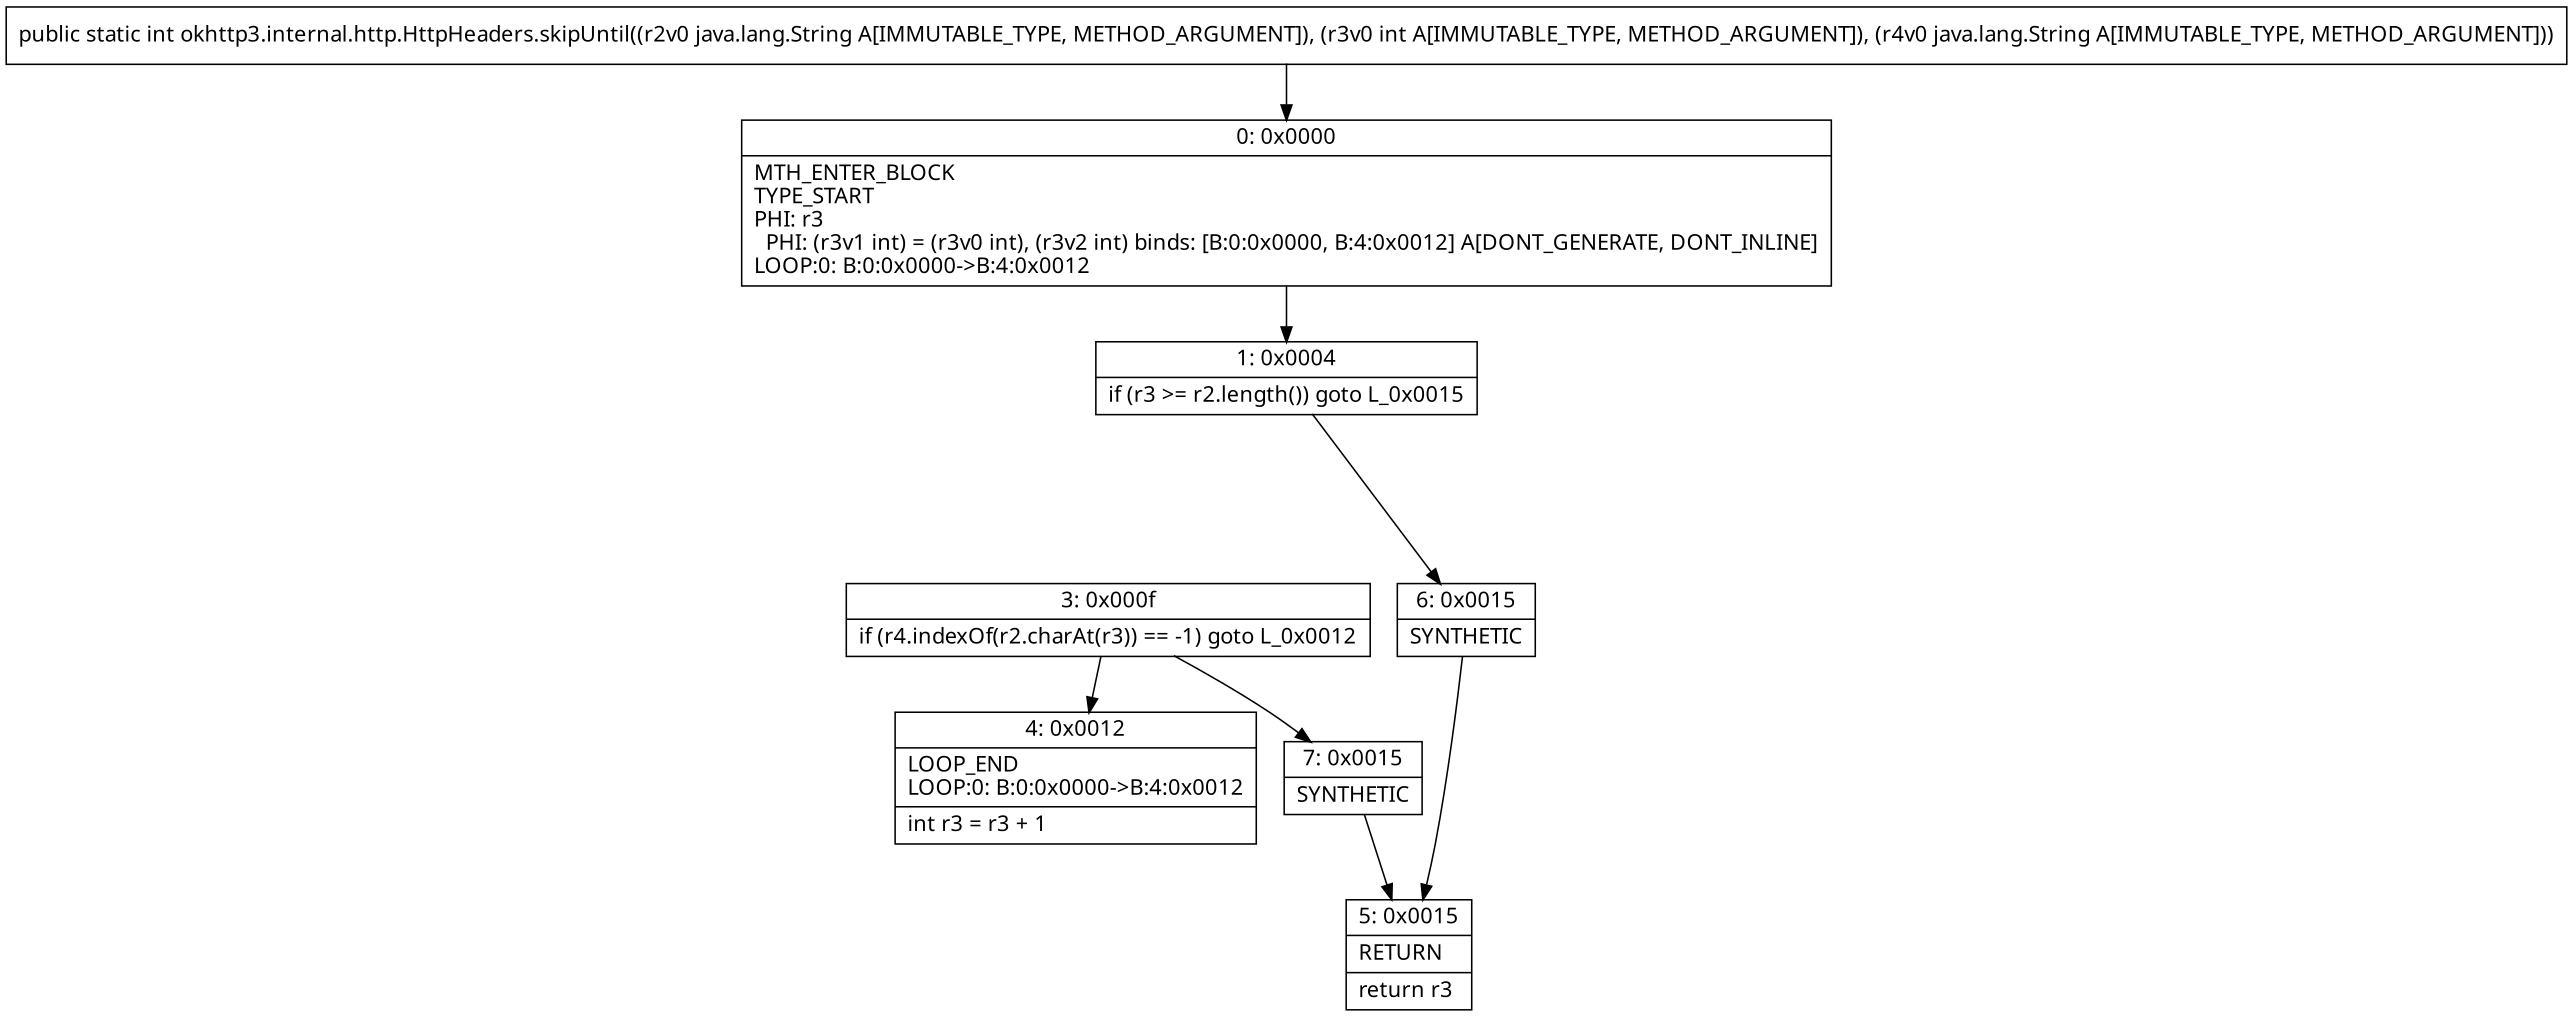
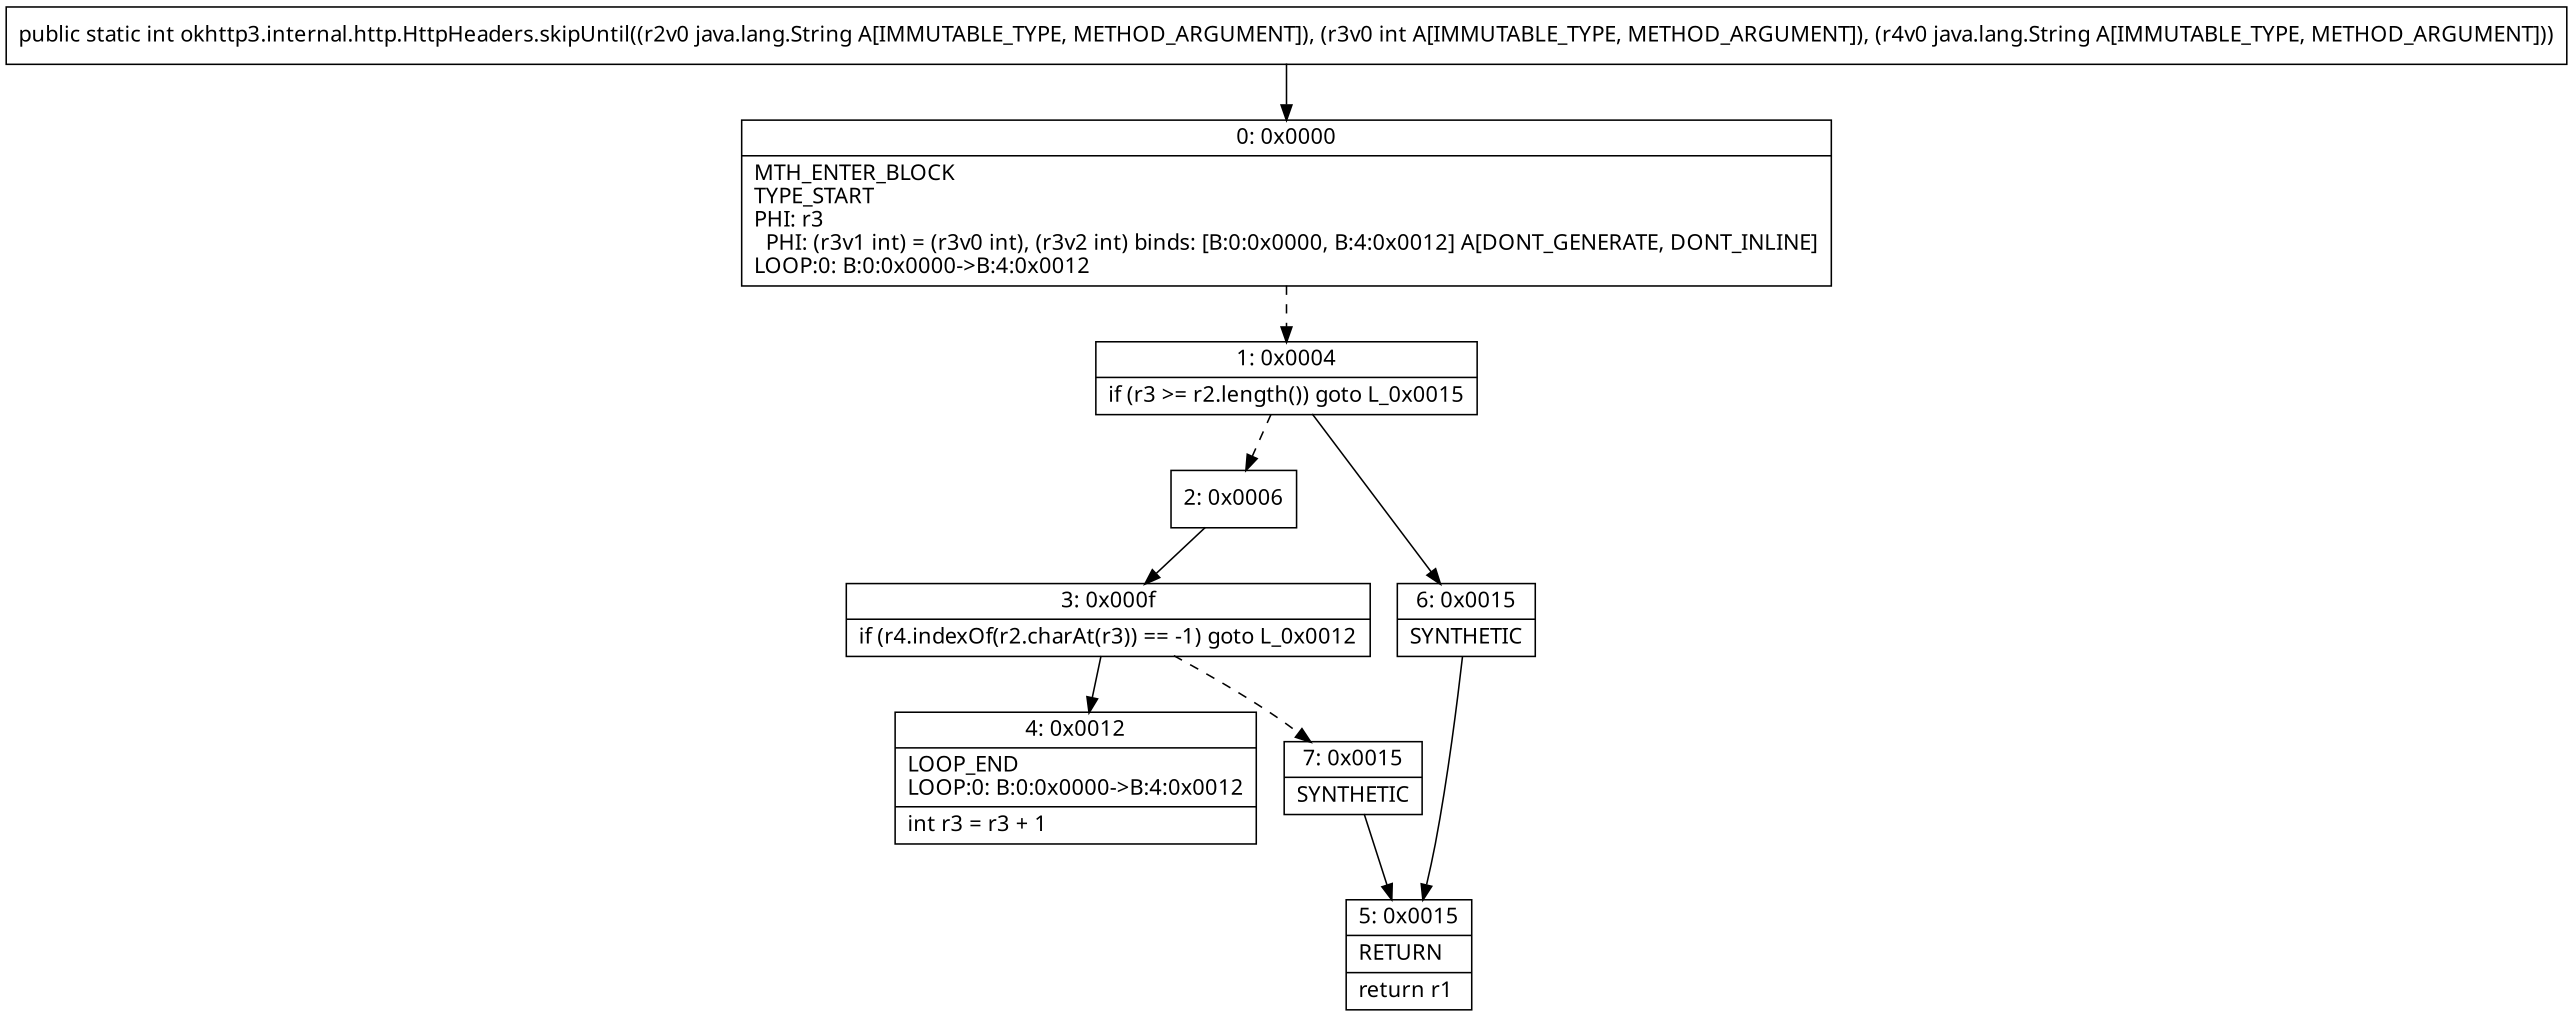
edge "0: 0x0000" -> "1: 0x0004": style solid -> dashed
node "2: 0x0006": added
edge "3: 0x000f" -> "7: 0x0015": style solid -> dashed
node "5: 0x0015": text "return r3" -> "return r1"
